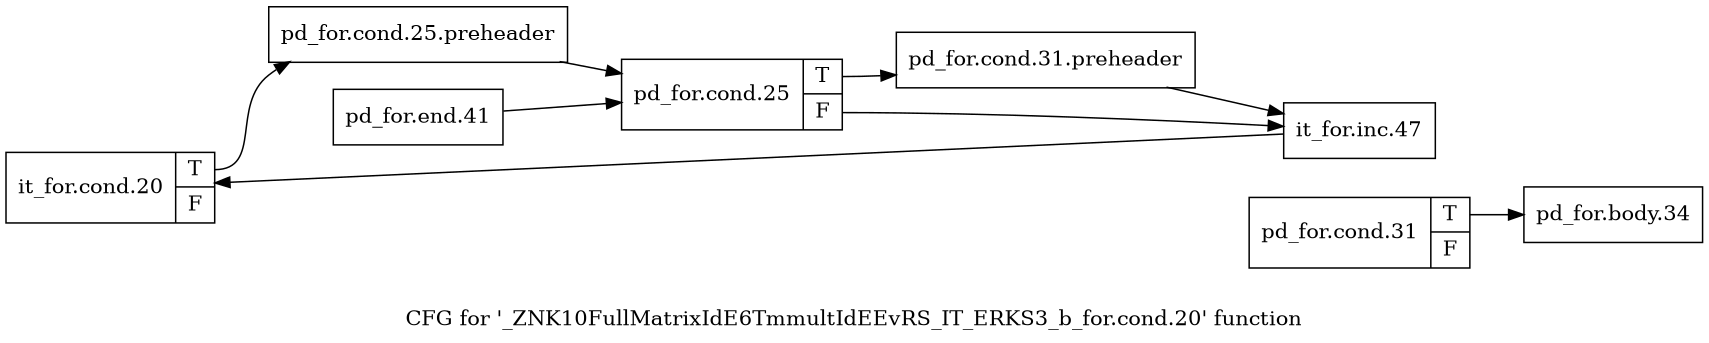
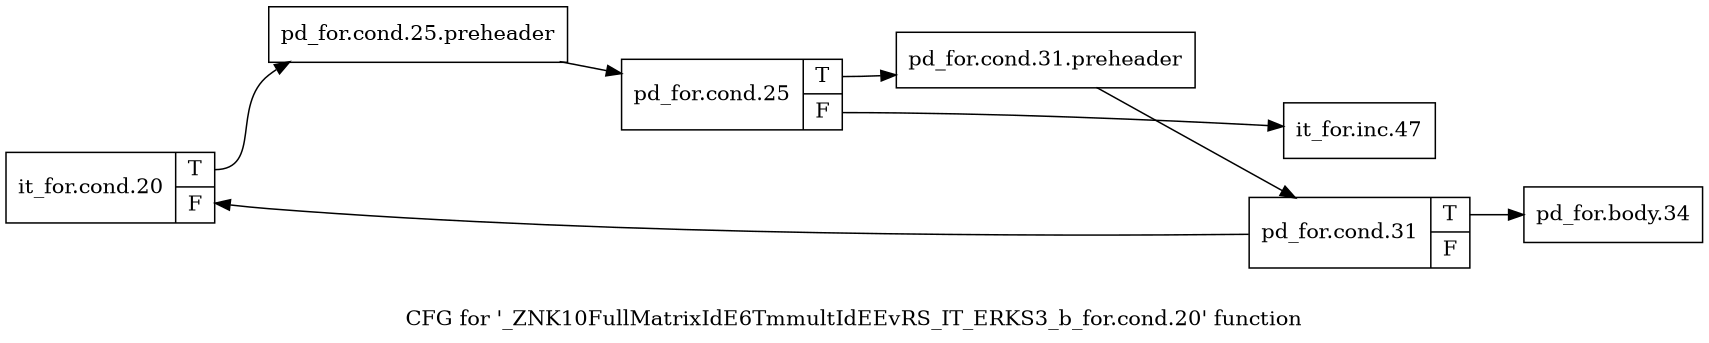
edge "pd_for.cond.31.preheader" -> "it_for.inc.47": now "pd_for.cond.31.preheader" -> "pd_for.cond.31"
node "pd_for.end.41": removed
edge "it_for.inc.47" -> "it_for.cond.20": now "pd_for.cond.31" -> "it_for.cond.20"
